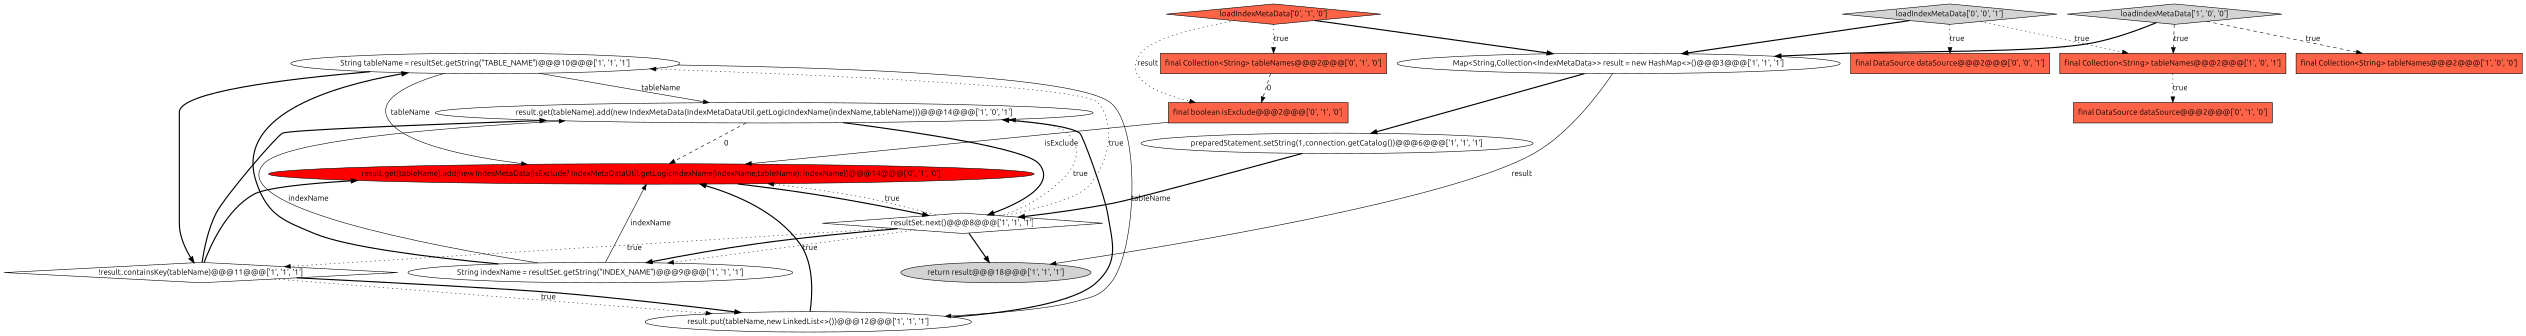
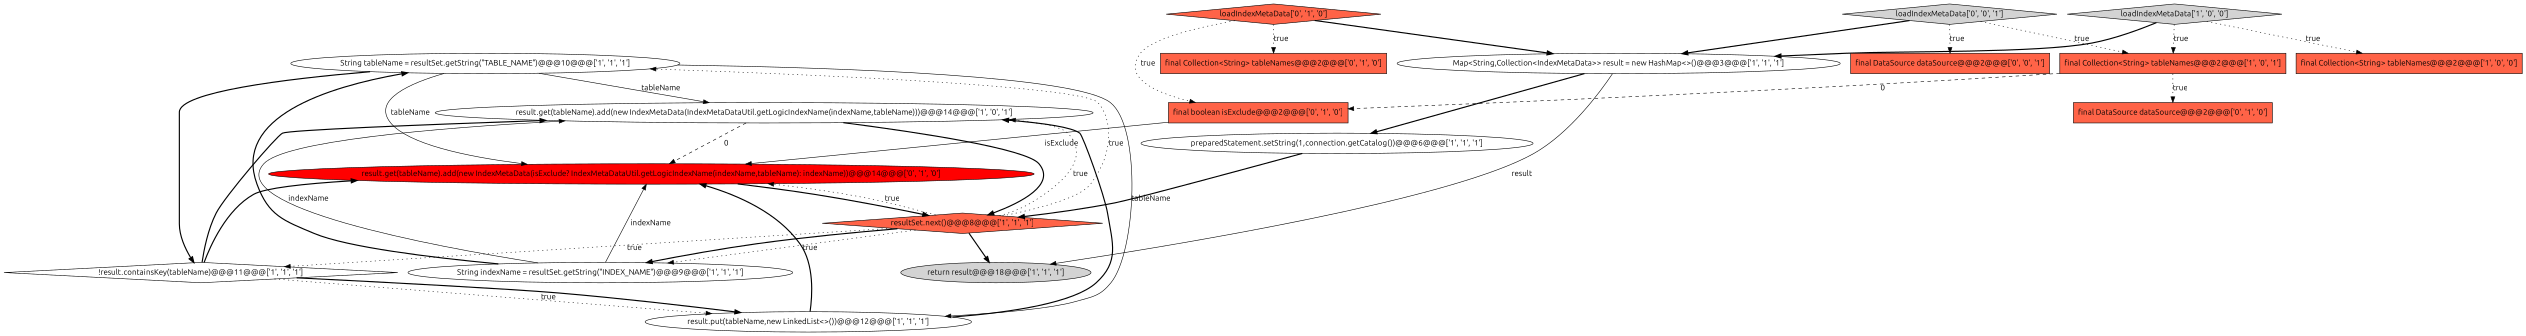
edge "loadIndexMetaData['1', '0', '0']" -> "final Collection<String> tableNames@@@2@@@['1', '0', '1']": style dashed -> dotted
edge "loadIndexMetaData['1', '0', '0']" -> "final Collection<String> tableNames@@@2@@@['1', '0', '0']": style dashed -> dotted
edge "loadIndexMetaData['0', '1', '0']" -> "final boolean isExclude@@@2@@@['0', '1', '0']": label "result" -> "true"
edge "final Collection<String> tableNames@@@2@@@['0', '1', '0']" -> "final boolean isExclude@@@2@@@['0', '1', '0']": now "final Collection<String> tableNames@@@2@@@['1', '0', '1']" -> "final boolean isExclude@@@2@@@['0', '1', '0']"
node "resultSet.next()@@@8@@@['1', '1', '1']": fillcolor white -> tomato
